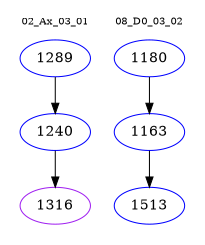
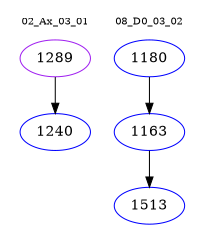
node "1289": color blue -> purple
node "1316": removed
